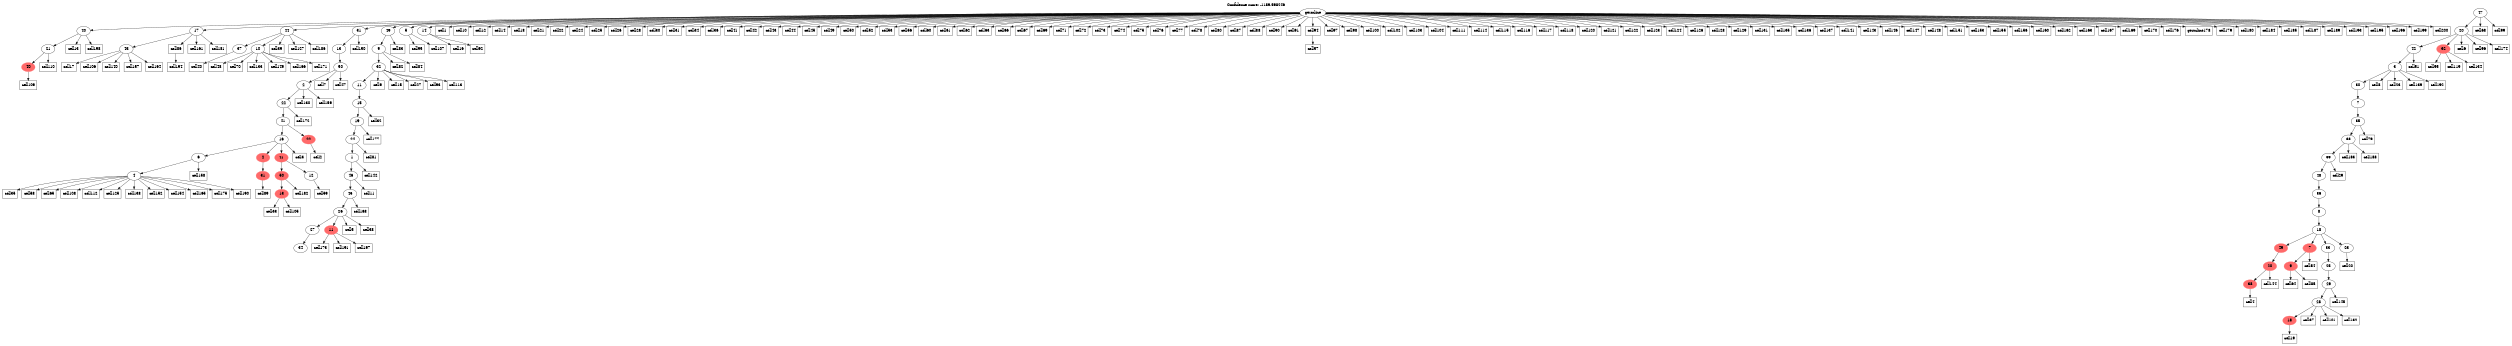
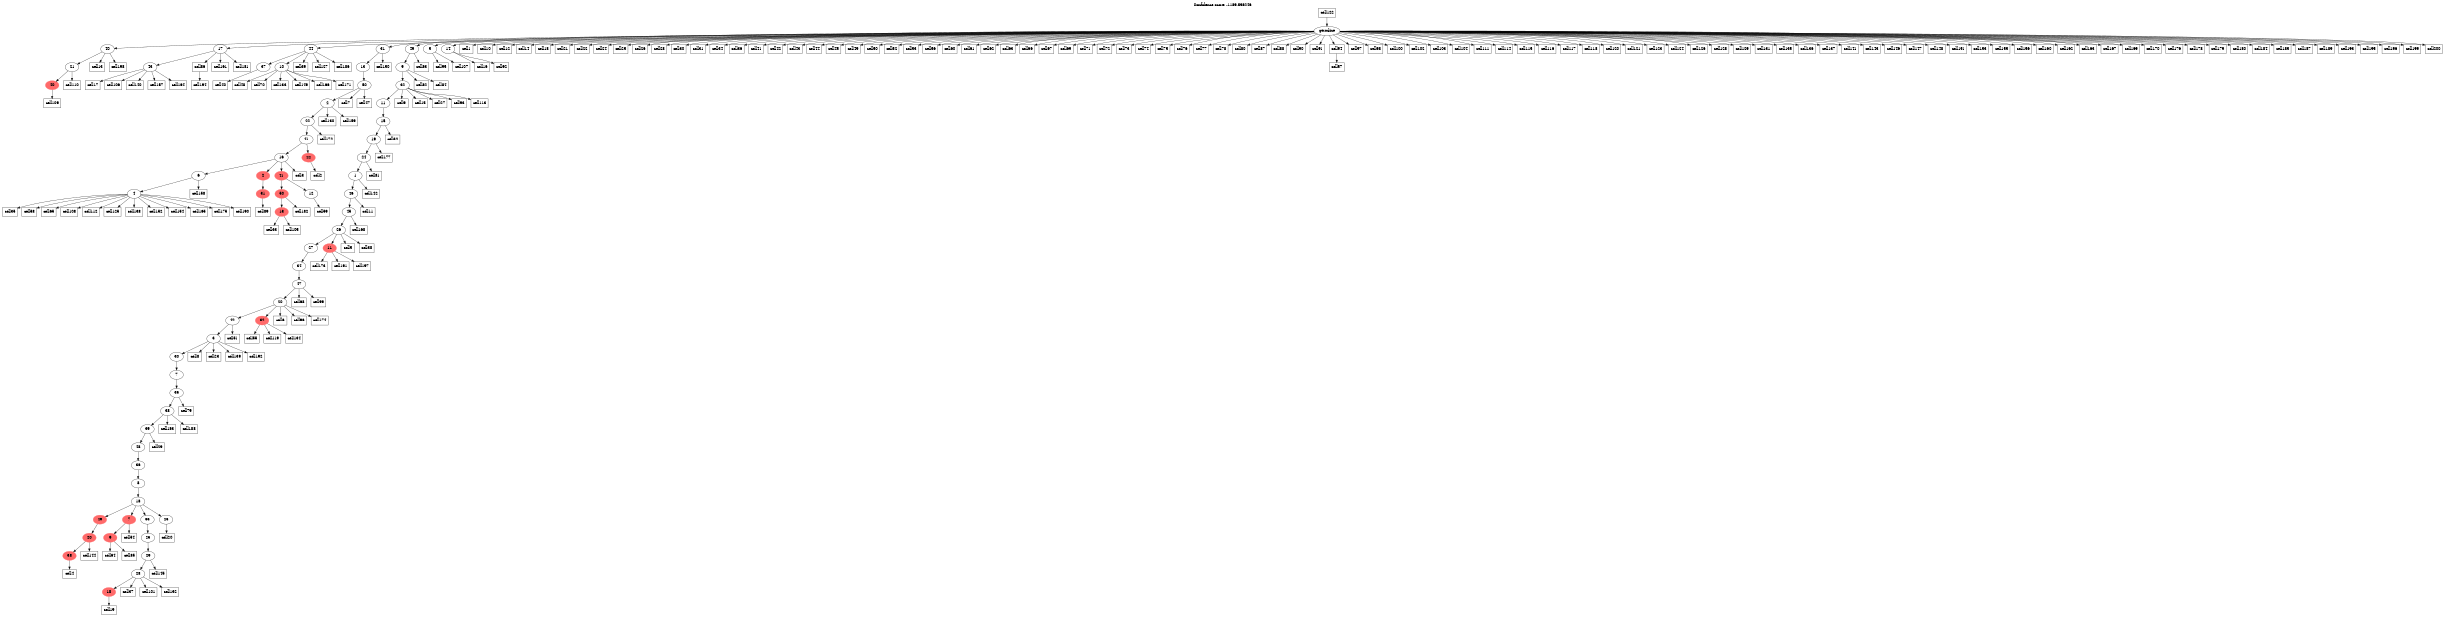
edge "germline" -> "cell122": reversed
node "germline178": label "germline178" -> "cell178"
edge "34" -> "47": added
